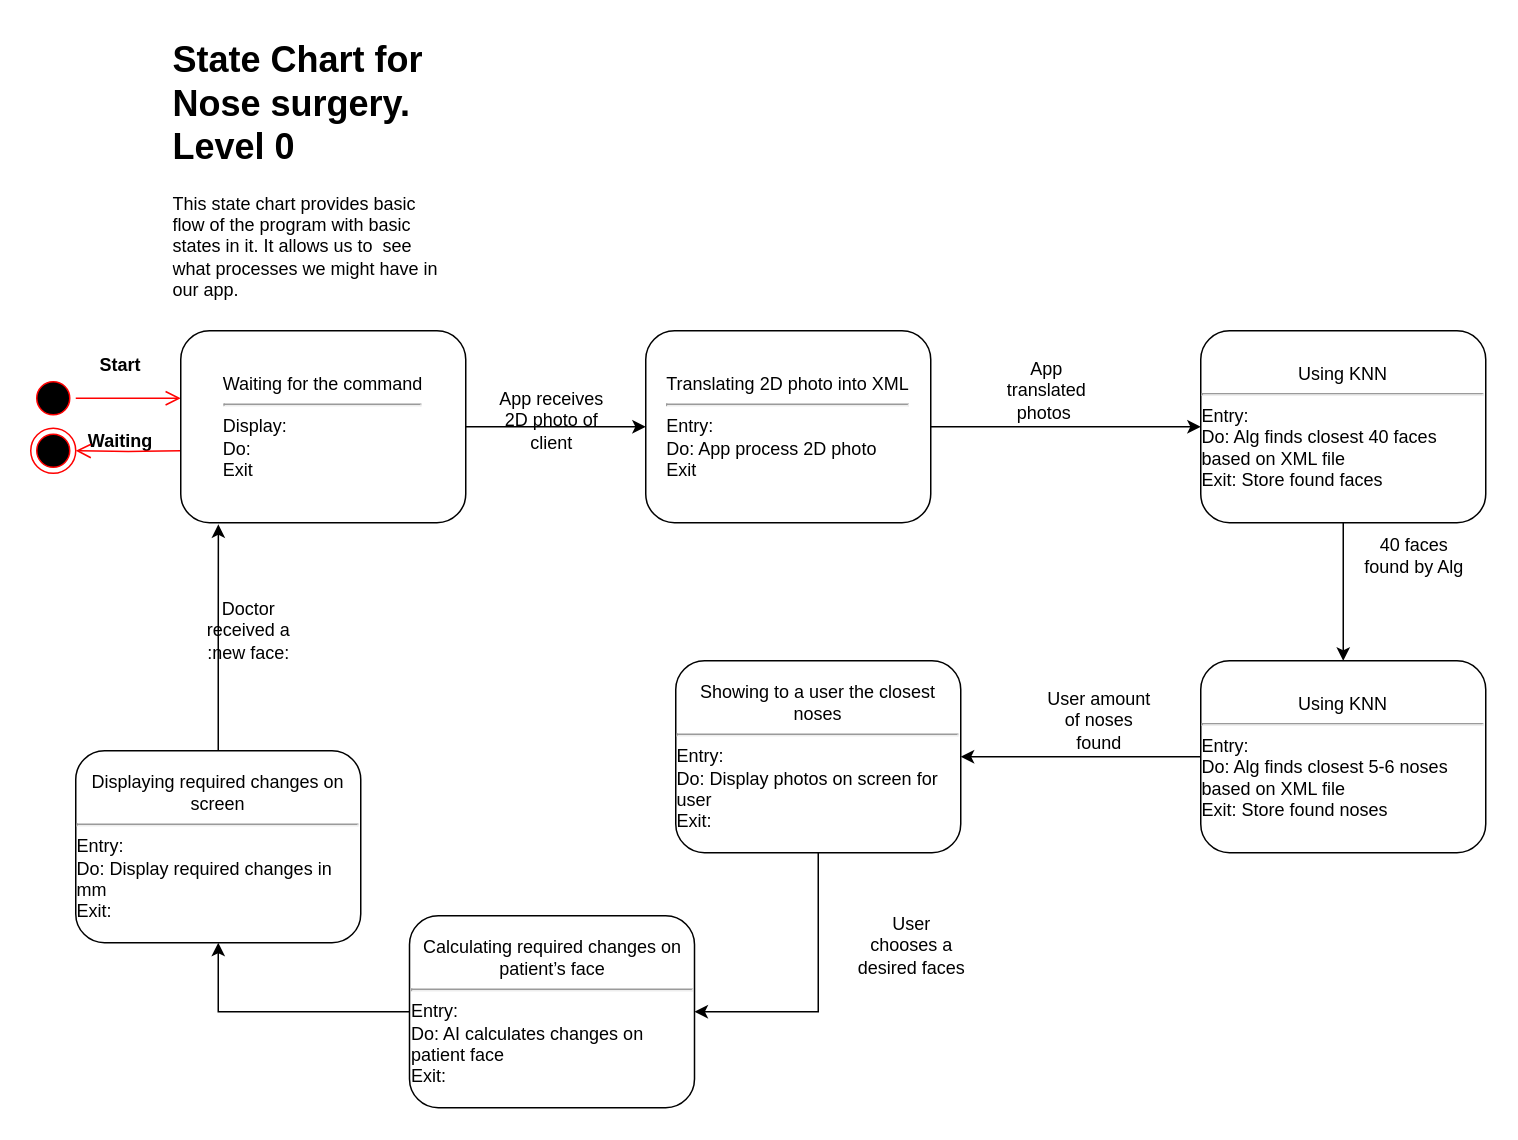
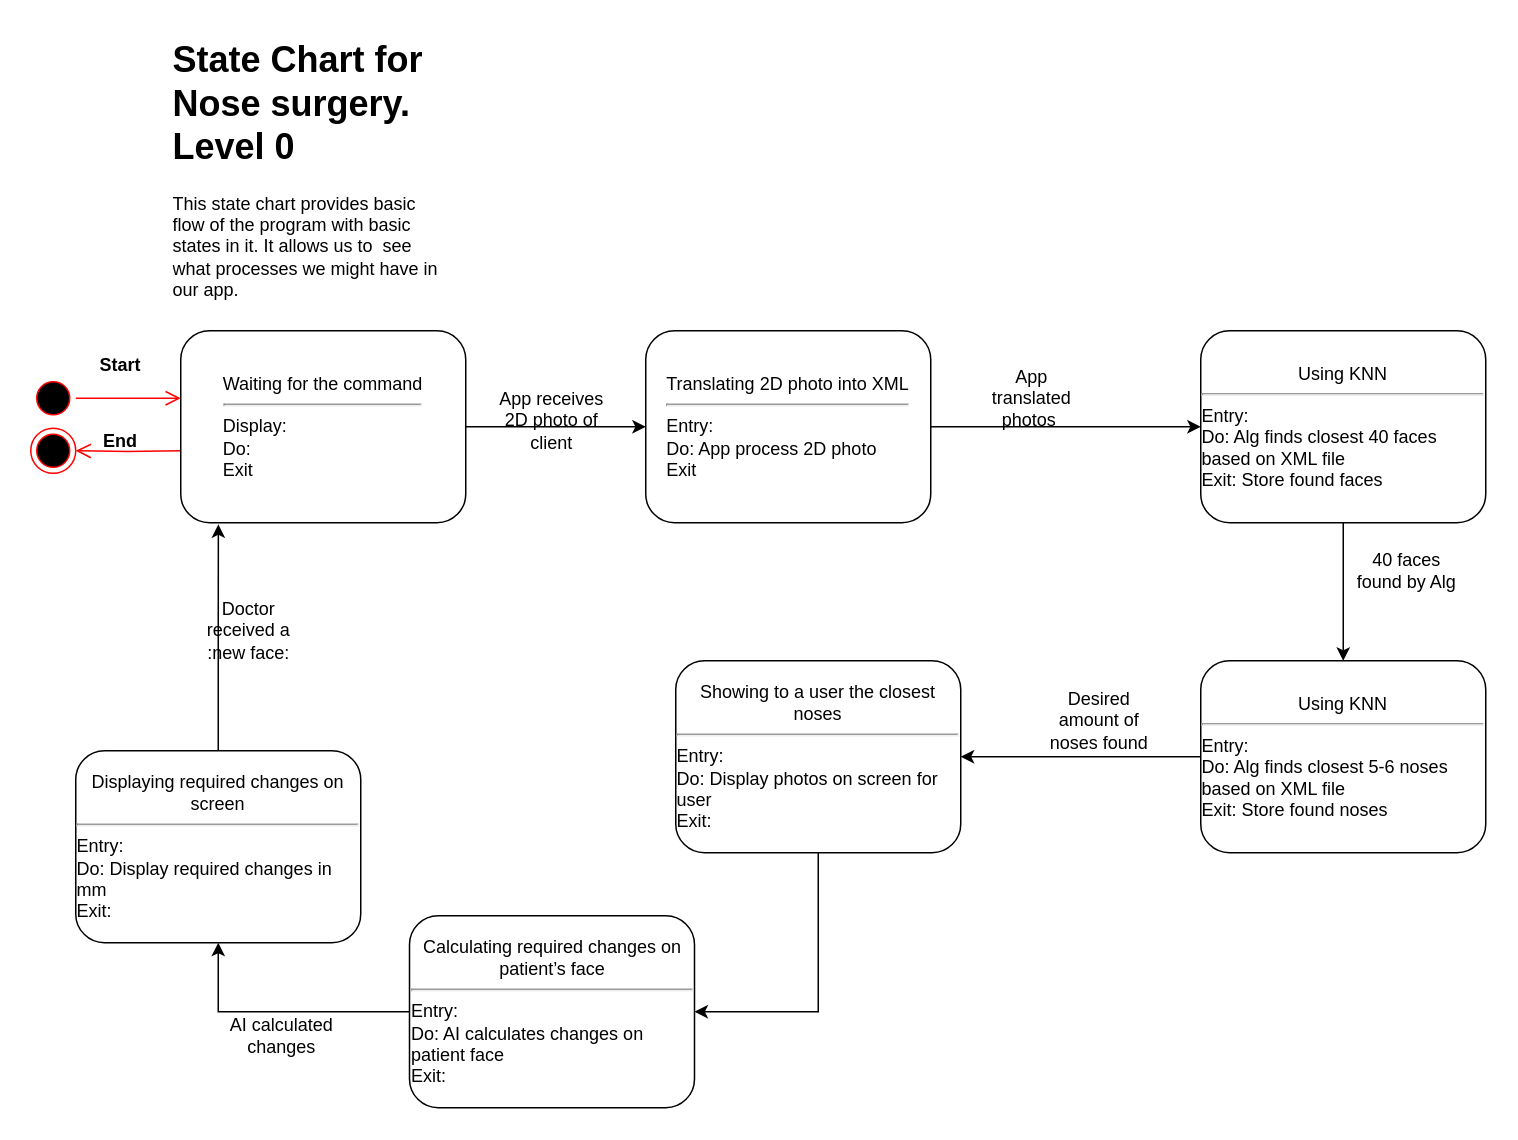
node "App translated photos": moved (1047, 391) -> (1032, 398)
node "Waiting": label "Waiting" -> "End"
node "40 faces found by Alg": moved (1415, 556) -> (1407, 571)
node "User amount of noses found": label "User amount of noses found" -> "Desired amount of noses found"
node "User chooses a desired faces": removed
node "AI calculated changes": added
